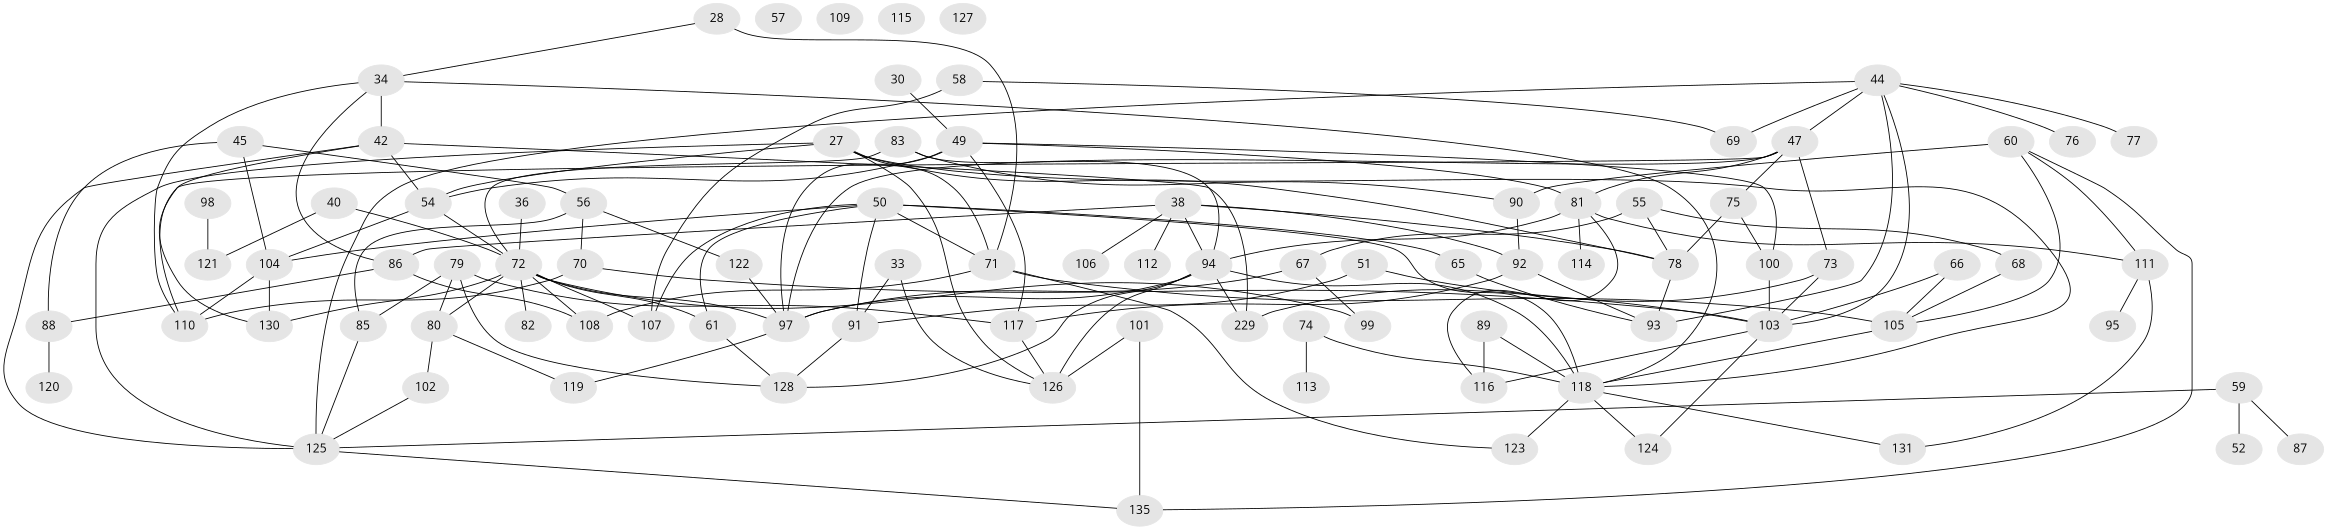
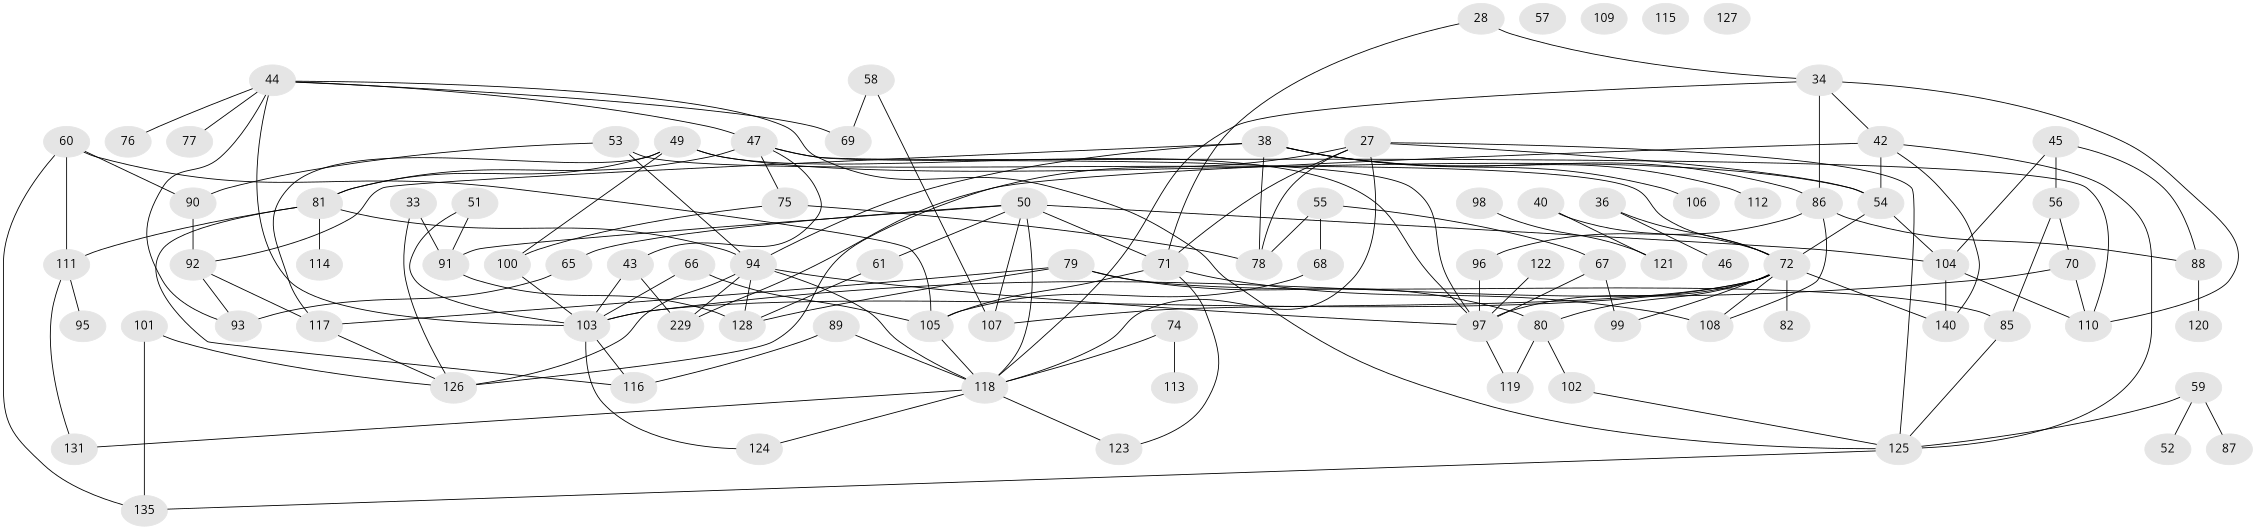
node "30": removed
node "83": label "83" -> "53"
edge "56" -- "122": removed
node "96": added
node "46": added
node "73": label "73" -> "43"
edge "78" -- "93": removed
edge "72" -- "61": now "72" -- "103"
node "130": label "130" -> "140"
